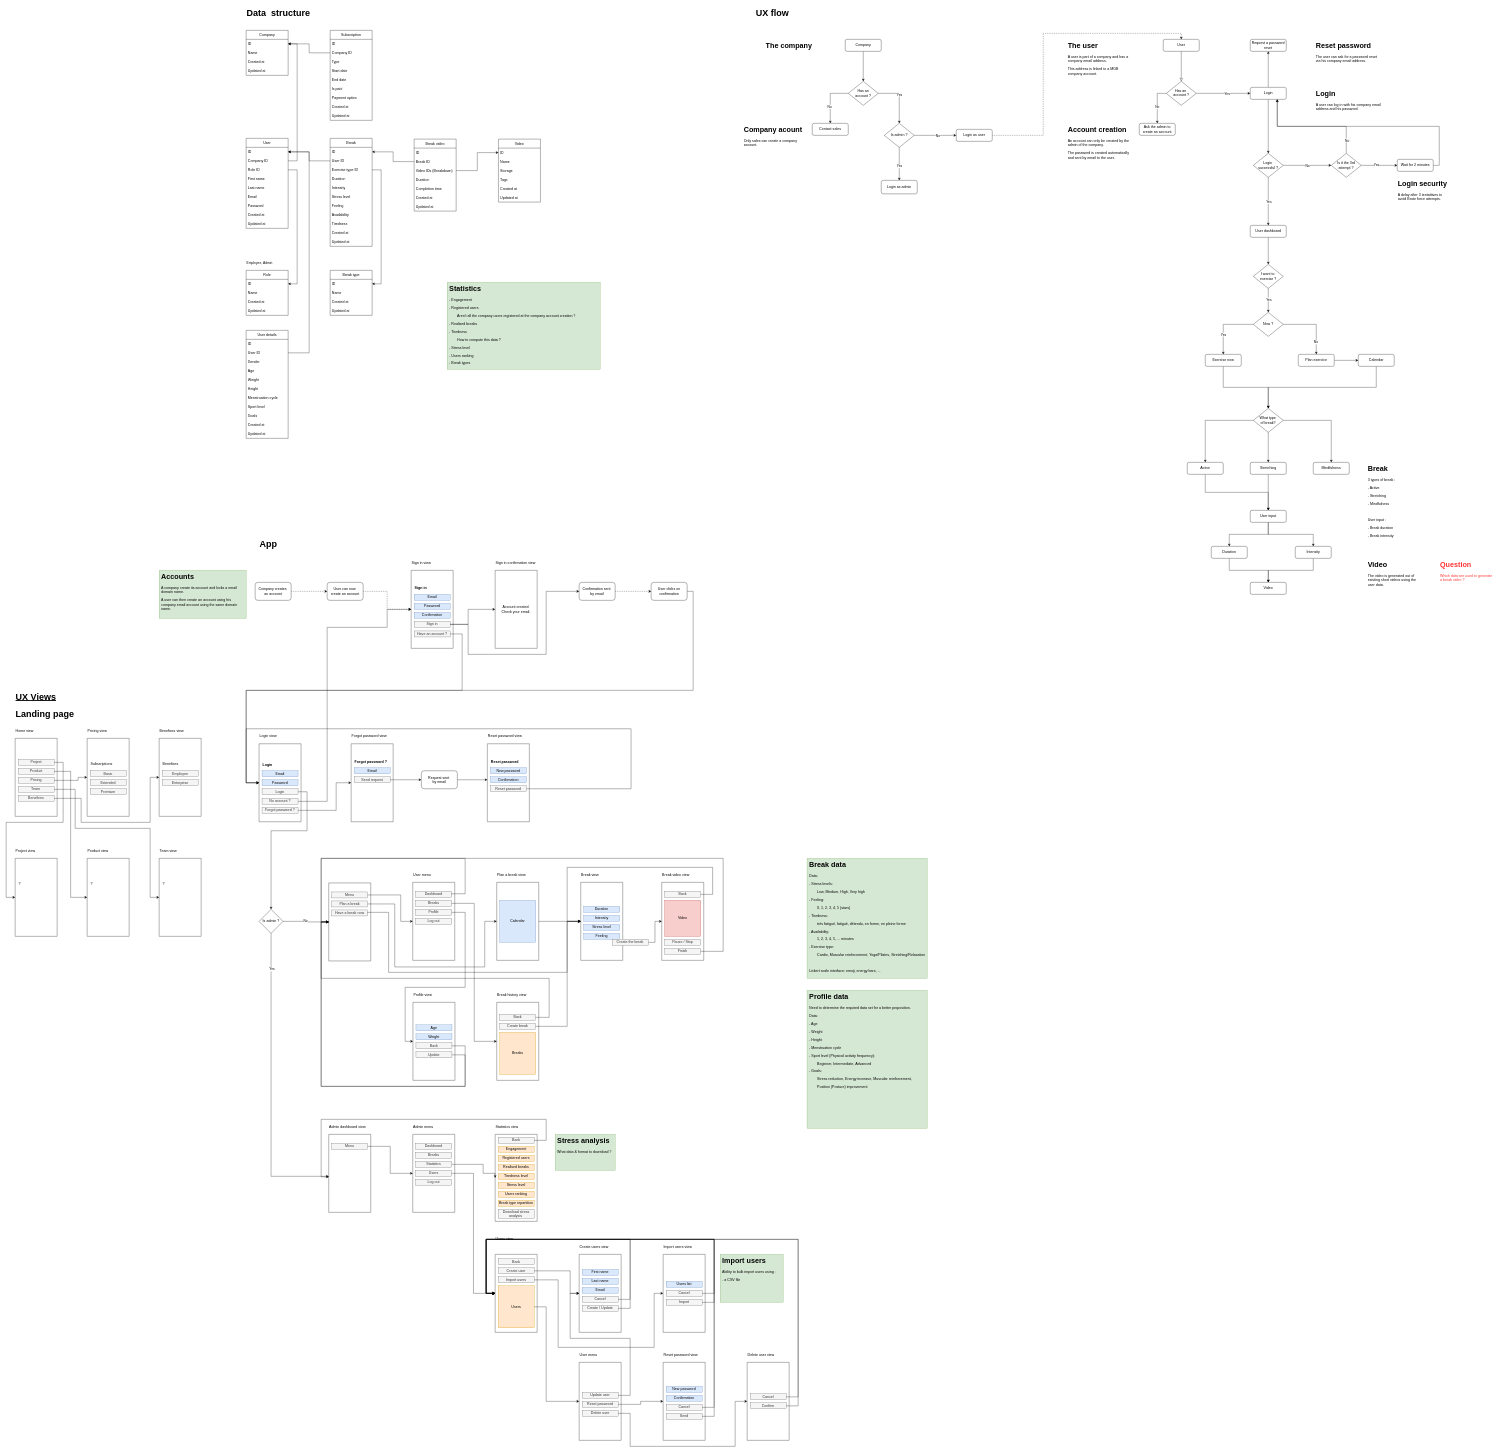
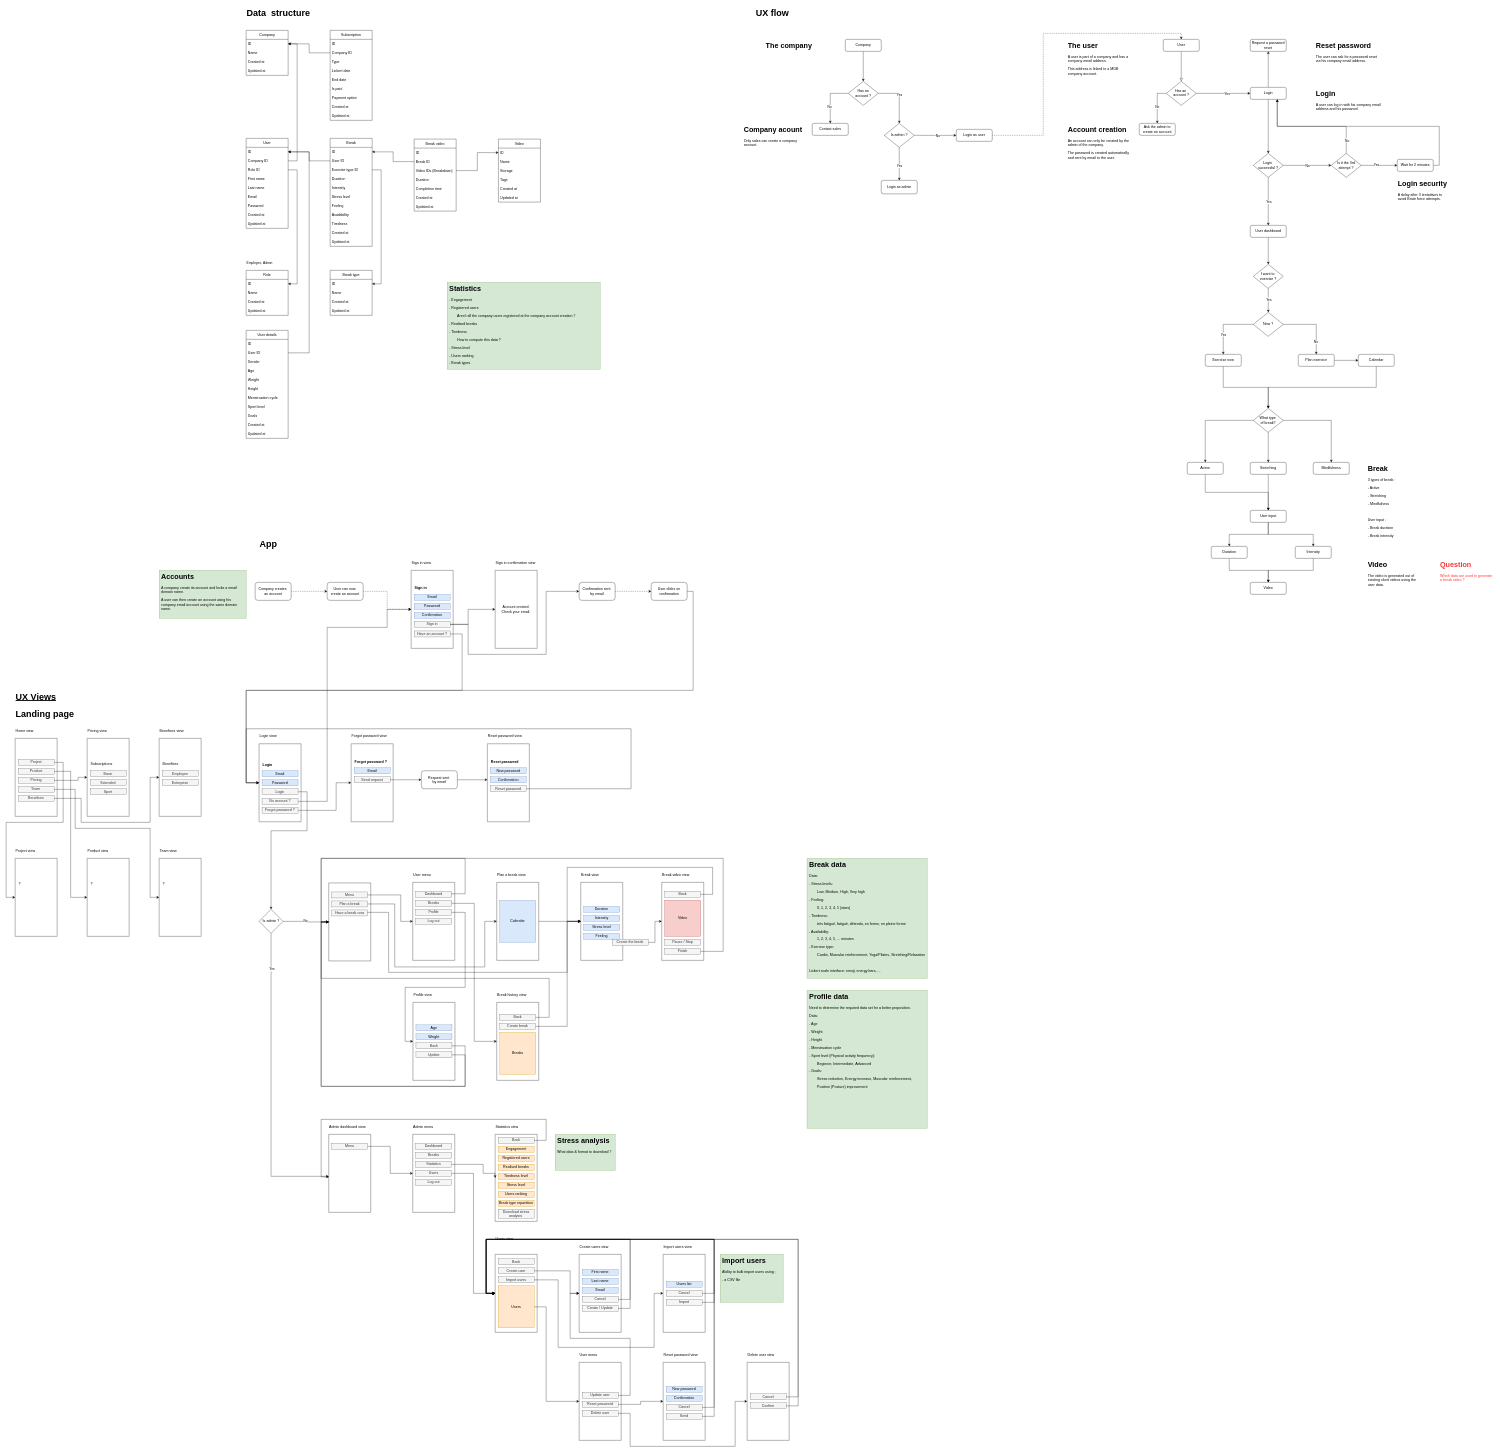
node "Start date": label "Start date" -> "Lickert date"
node "Premium": label "Premium" -> "Sport"
